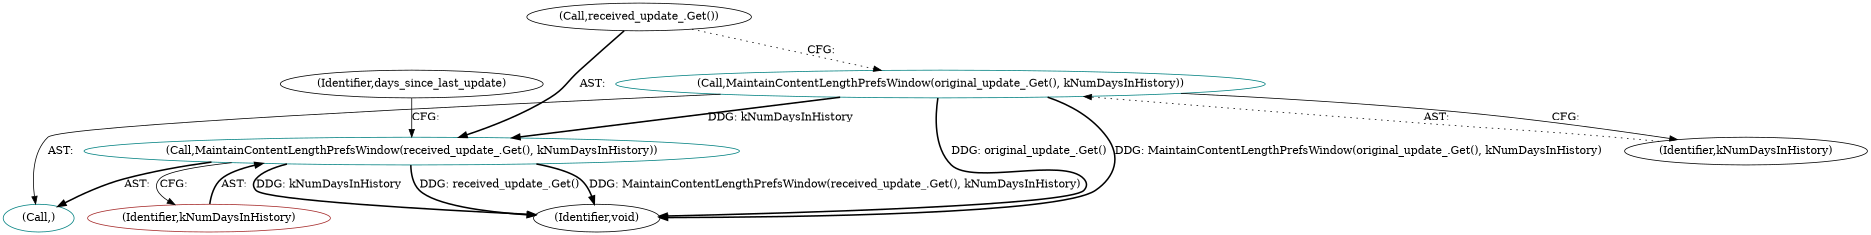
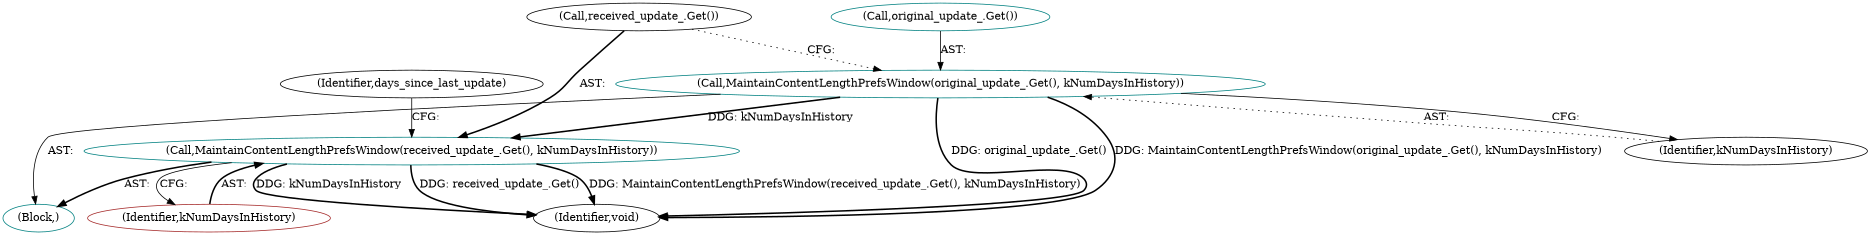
node "(Call,original_update_.Get())": added
node "(Call,)": label "(Call,)" -> "(Block,)"
